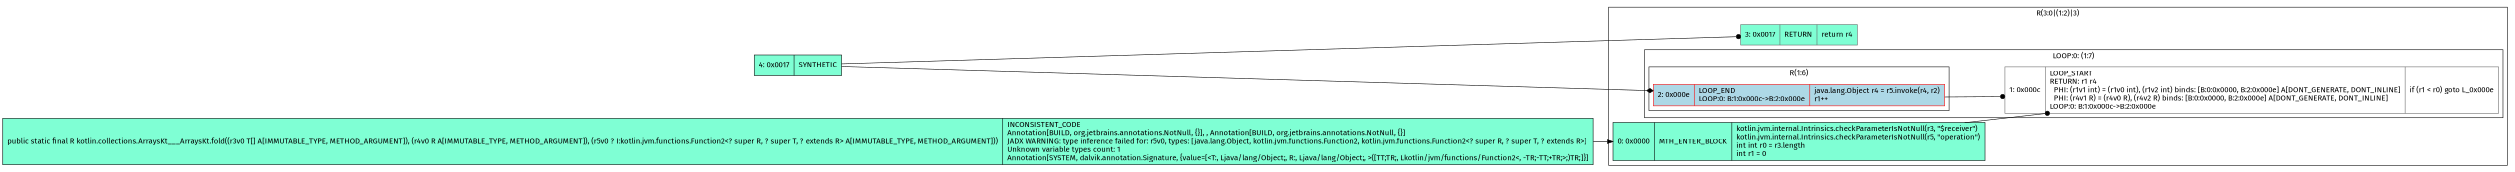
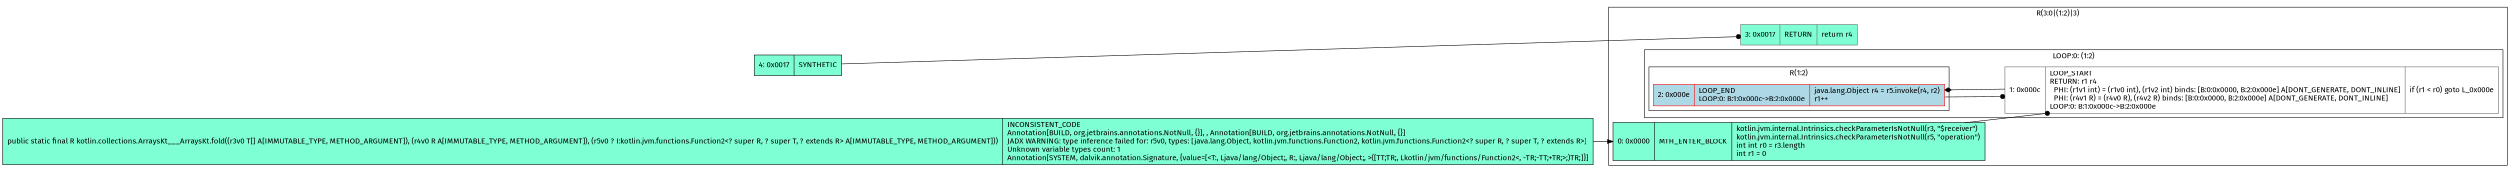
cluster "LOOP:0: (1:7)": label "LOOP:0: (1:7)" -> "LOOP:0: (1:2)"
cluster "R(1:6)": label "R(1:6)" -> "R(1:2)"
edge "4: 0x0017" -> "2: 0x000e": now "1: 0x000c" -> "2: 0x000e"
